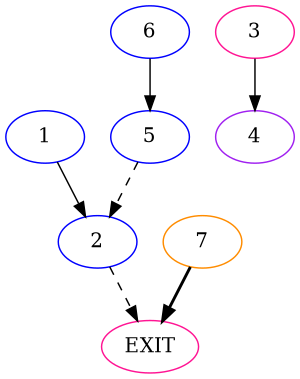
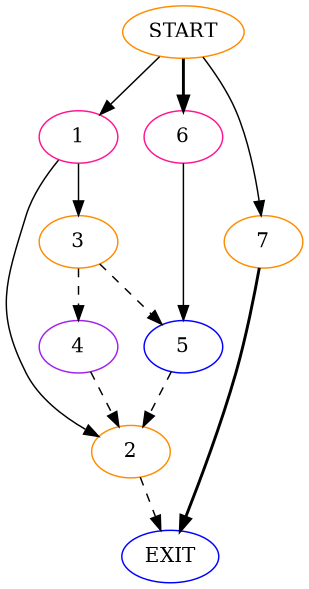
node "6": color blue -> deeppink
node "START": added
node "3": color deeppink -> darkorange
edge "3" -> "4": style solid -> dashed
node "1": color blue -> deeppink
edge "1" -> "3": added
node "2": color blue -> darkorange
edge "3" -> "5": added
node "EXIT": color deeppink -> blue
edge "4" -> "2": added
